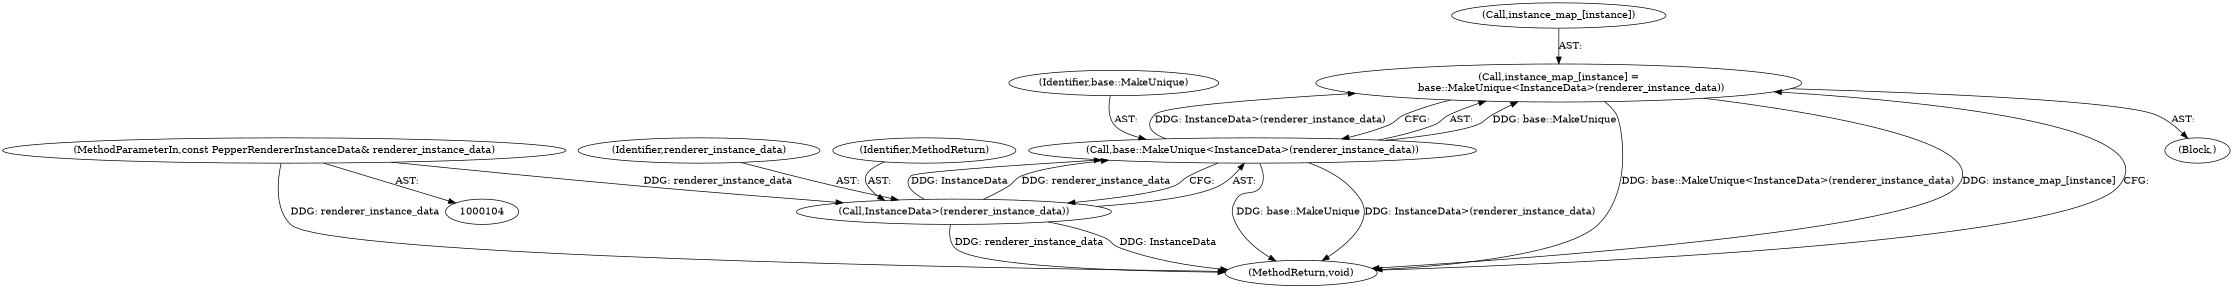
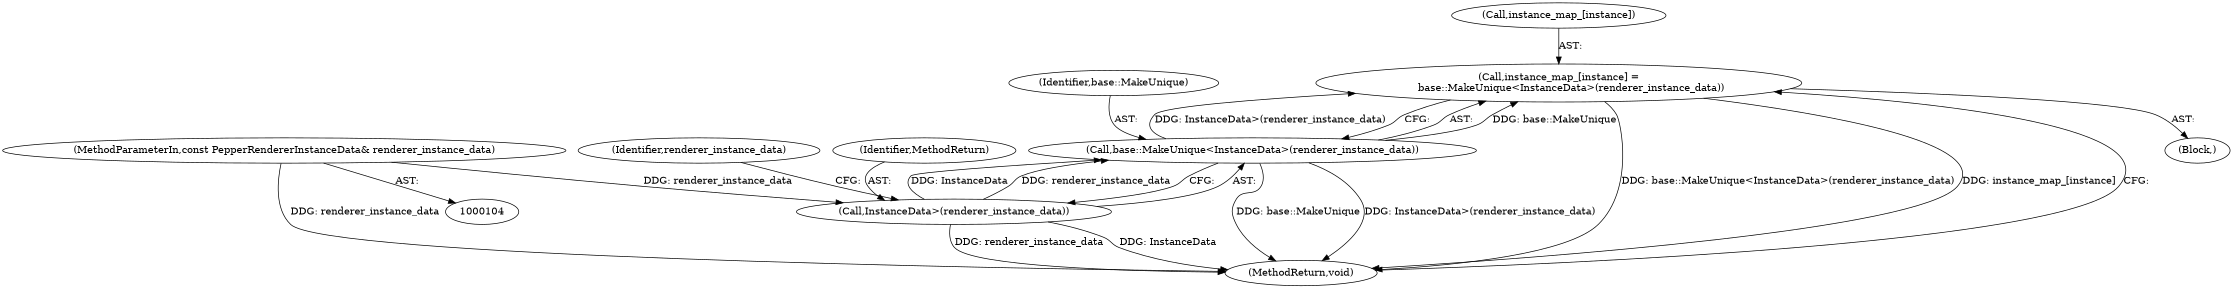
edge "(Identifier,renderer_instance_data)" -> "(Call,InstanceData>(renderer_instance_data))": label "AST: " -> "CFG: "
